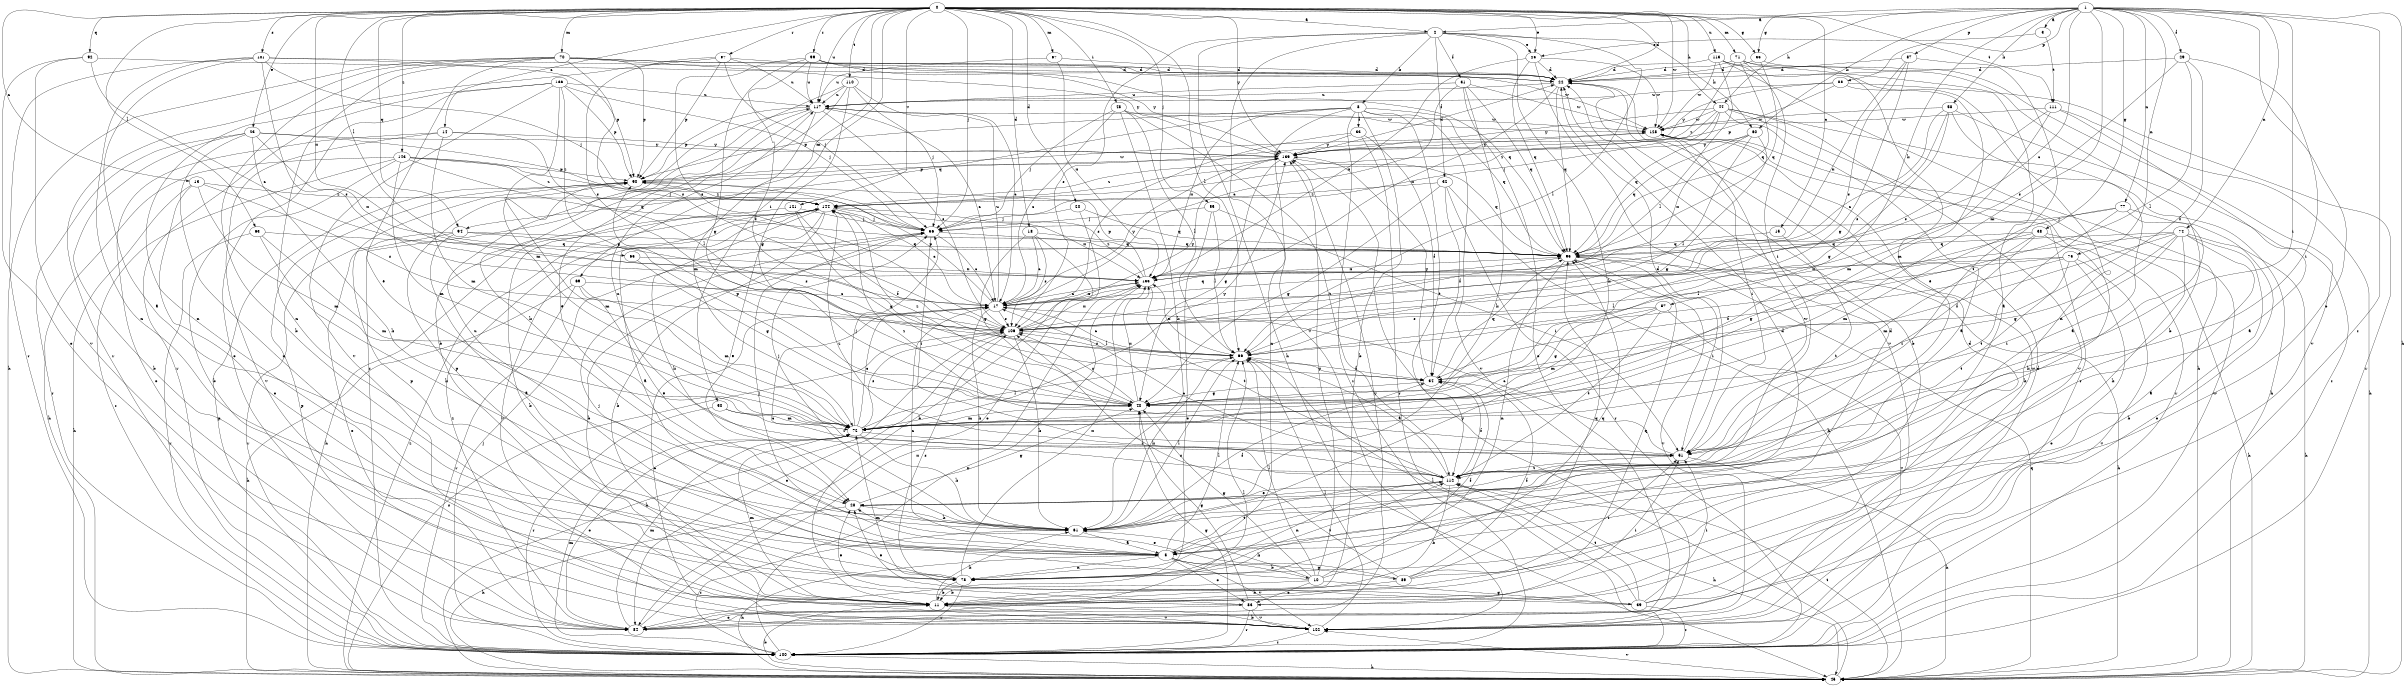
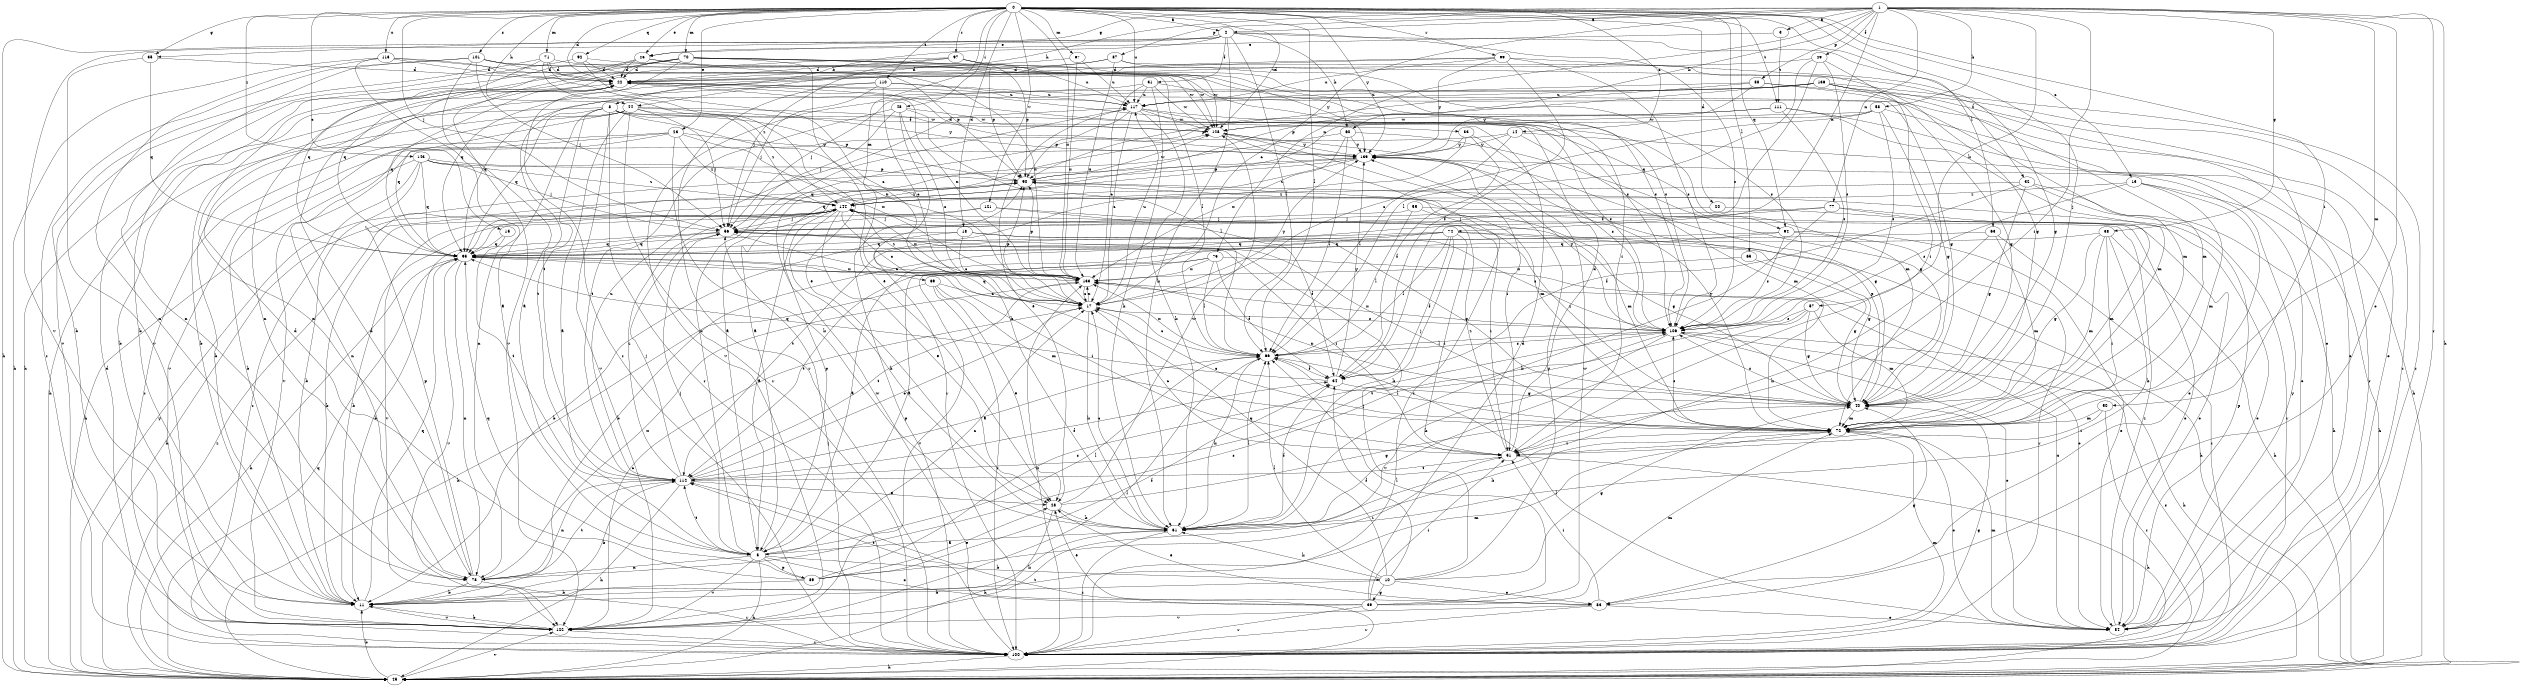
edge "0" -> "55": now "0" -> "40"
edge "20" -> "95": removed, label "q"
edge "100" -> "72": reversed
